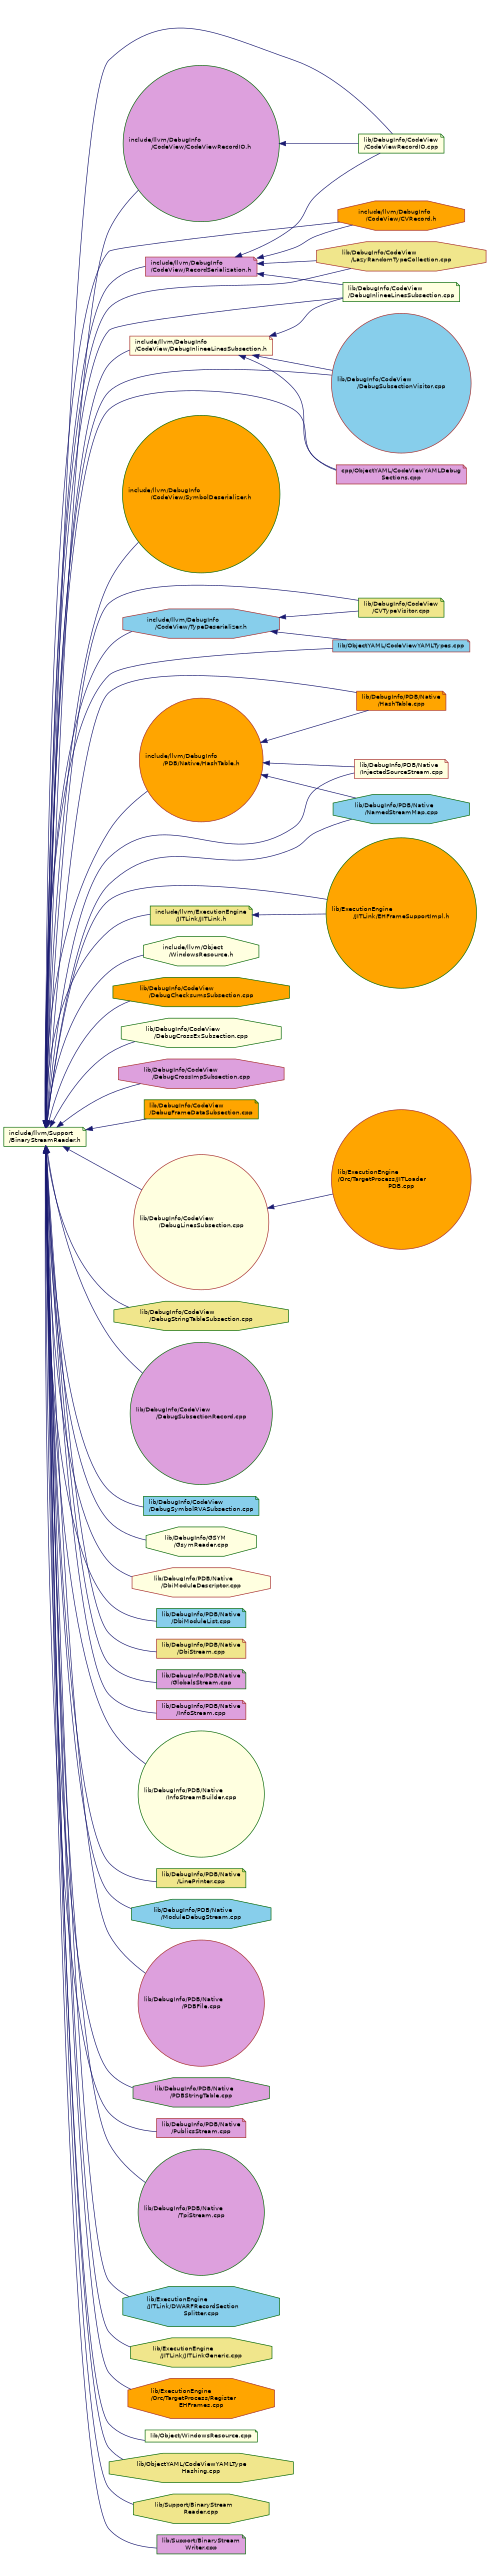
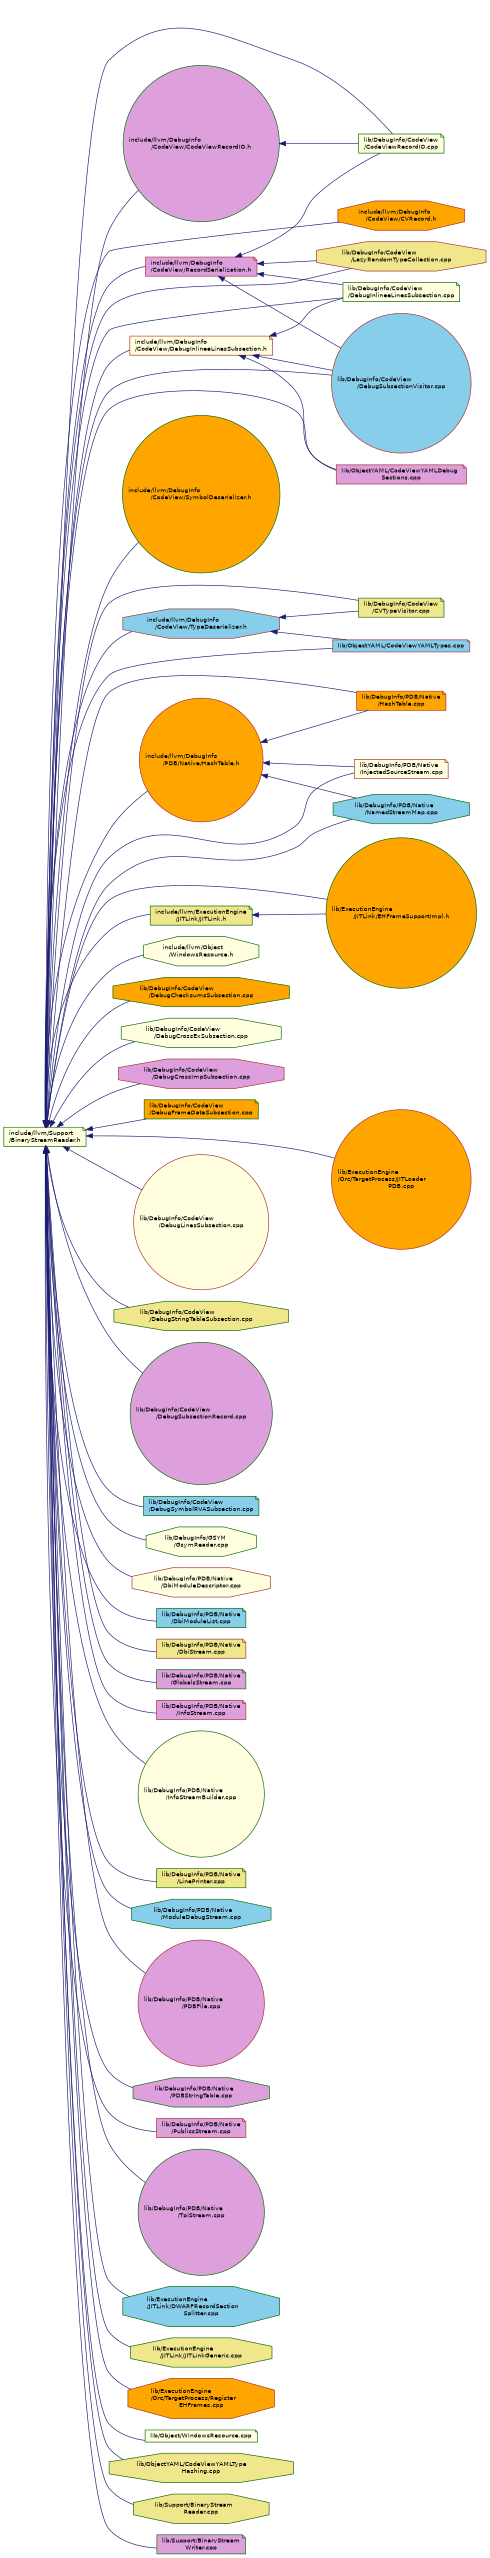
edge "include/llvm/DebugInfo /CodeView/CVRecord.h" -> "include/llvm/DebugInfo /CodeView/RecordSerialization.h": now "lib/DebugInfo/CodeView /DebugSubsectionVisitor.cpp" -> "include/llvm/DebugInfo /CodeView/RecordSerialization.h"
node "cpp/ObjectYAML/CodeViewYAMLDebug Sections.cpp": label "cpp/ObjectYAML/CodeViewYAMLDebug Sections.cpp" -> "lib/ObjectYAML/CodeViewYAMLDebug Sections.cpp"
edge "lib/ExecutionEngine /Orc/TargetProcess/JITLoader PDB.cpp" -> "lib/DebugInfo/CodeView /DebugLinesSubsection.cpp": now "lib/ExecutionEngine /Orc/TargetProcess/JITLoader PDB.cpp" -> "include/llvm/Support /BinaryStreamReader.h"
